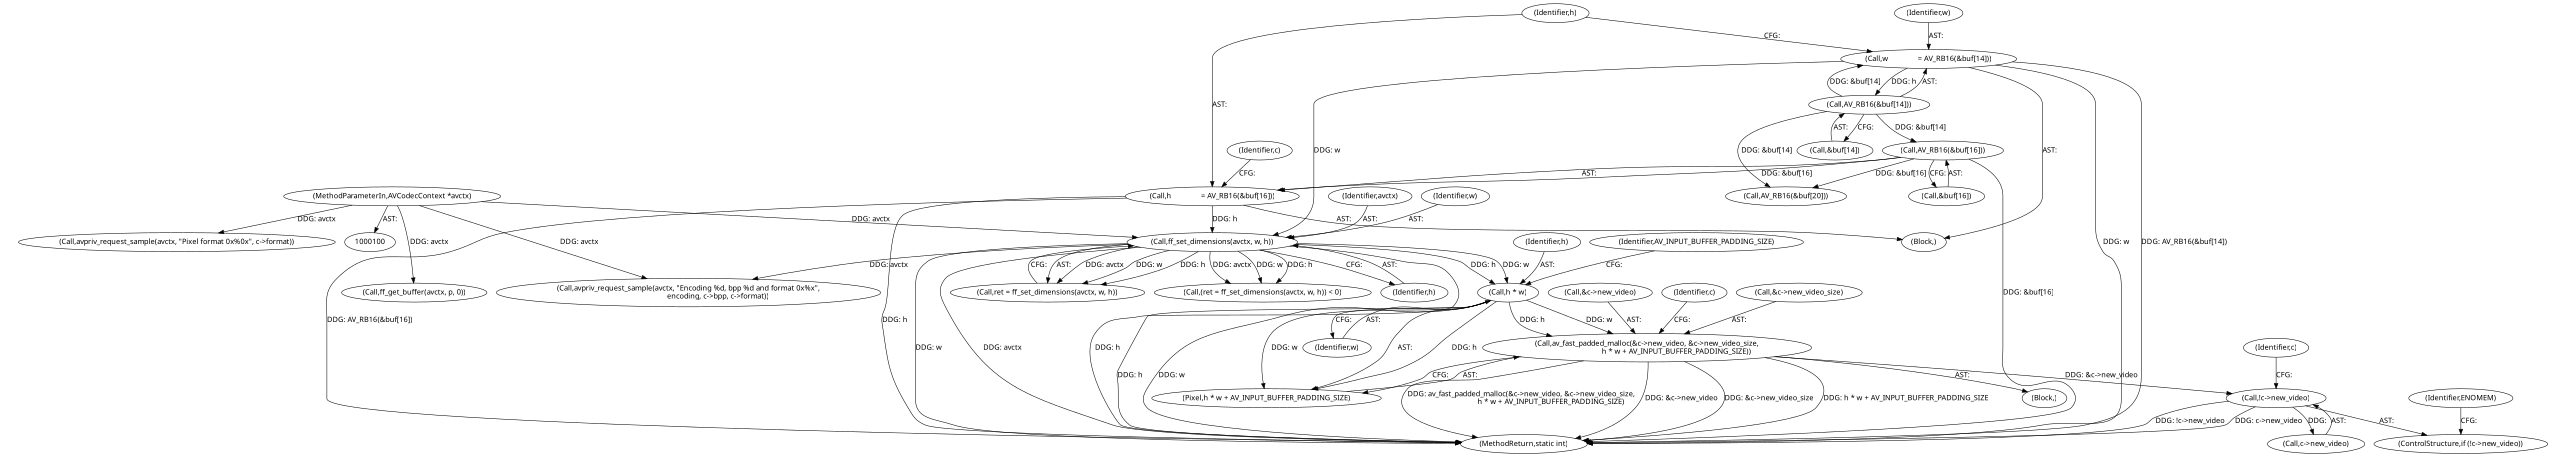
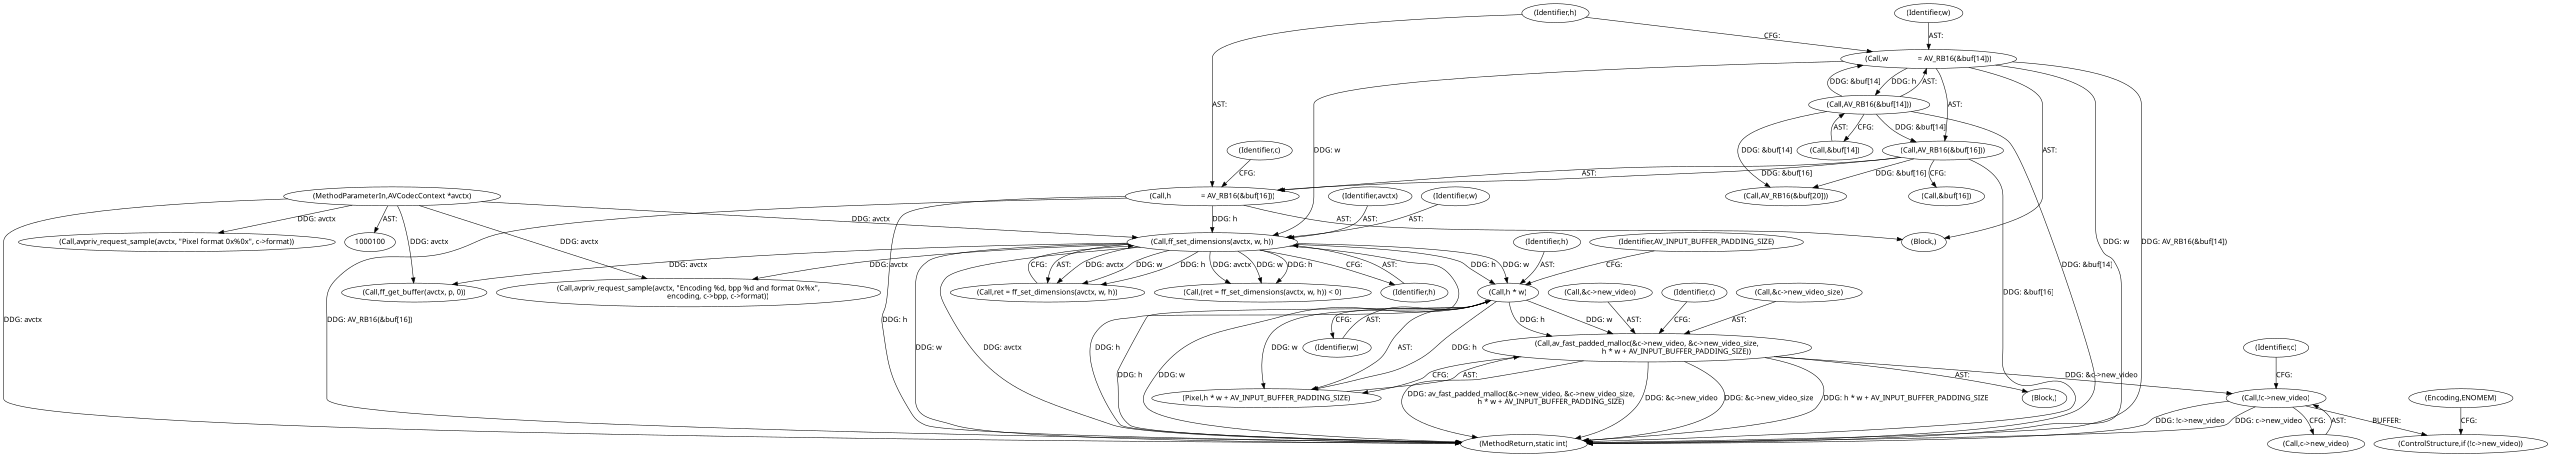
edge "(Call,&buf[16])" -> "(Call,AV_RB16(&buf[16]))": now "(Call,w               = AV_RB16(&buf[14]))" -> "(Call,AV_RB16(&buf[16]))"
edge "(Call,ff_set_dimensions(avctx, w, h))" -> "(Call,ff_get_buffer(avctx, p, 0))": added, label "DDG: avctx"
node "(Identifier,ENOMEM)": label "(Identifier,ENOMEM)" -> "(Encoding,ENOMEM)"
edge "(Call,!c->new_video)" -> "(Call,c->new_video)": label "DDG: " -> "CFG: "
edge "(Call,!c->new_video)" -> "(ControlStructure,if (!c->new_video))": label "AST: " -> "BUFFER: "
edge "(Call,AV_RB16(&buf[14]))" -> "(MethodReturn,static int)": added, label "DDG: &buf[14]"
edge "(MethodParameterIn,AVCodecContext *avctx)" -> "(MethodReturn,static int)": added, label "DDG: avctx"
